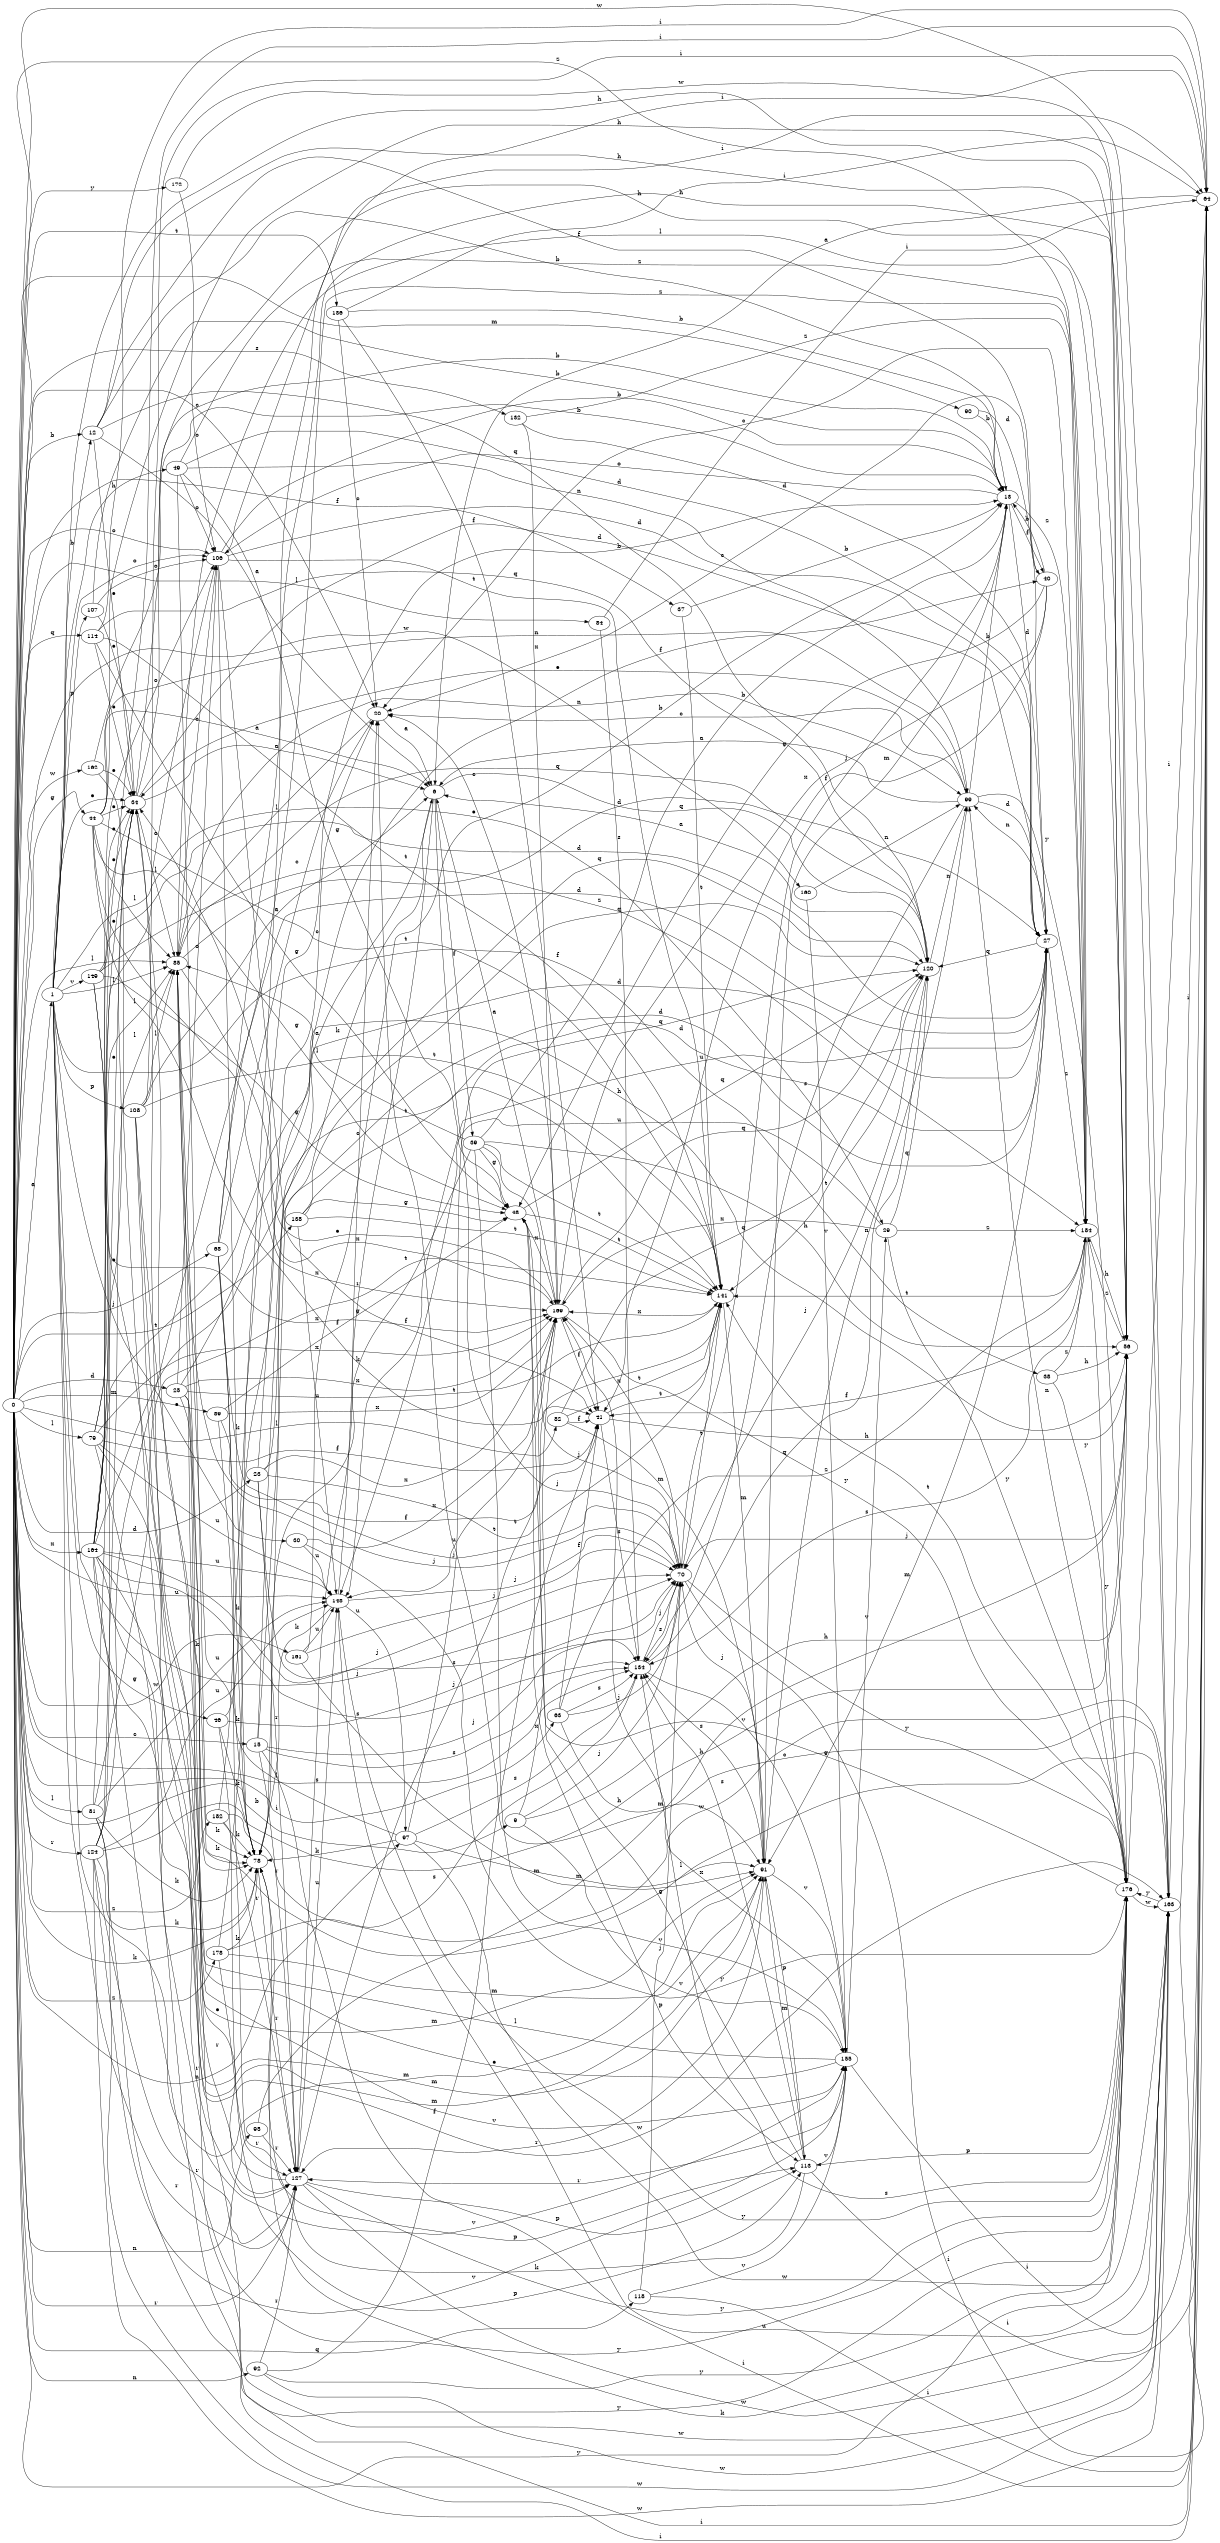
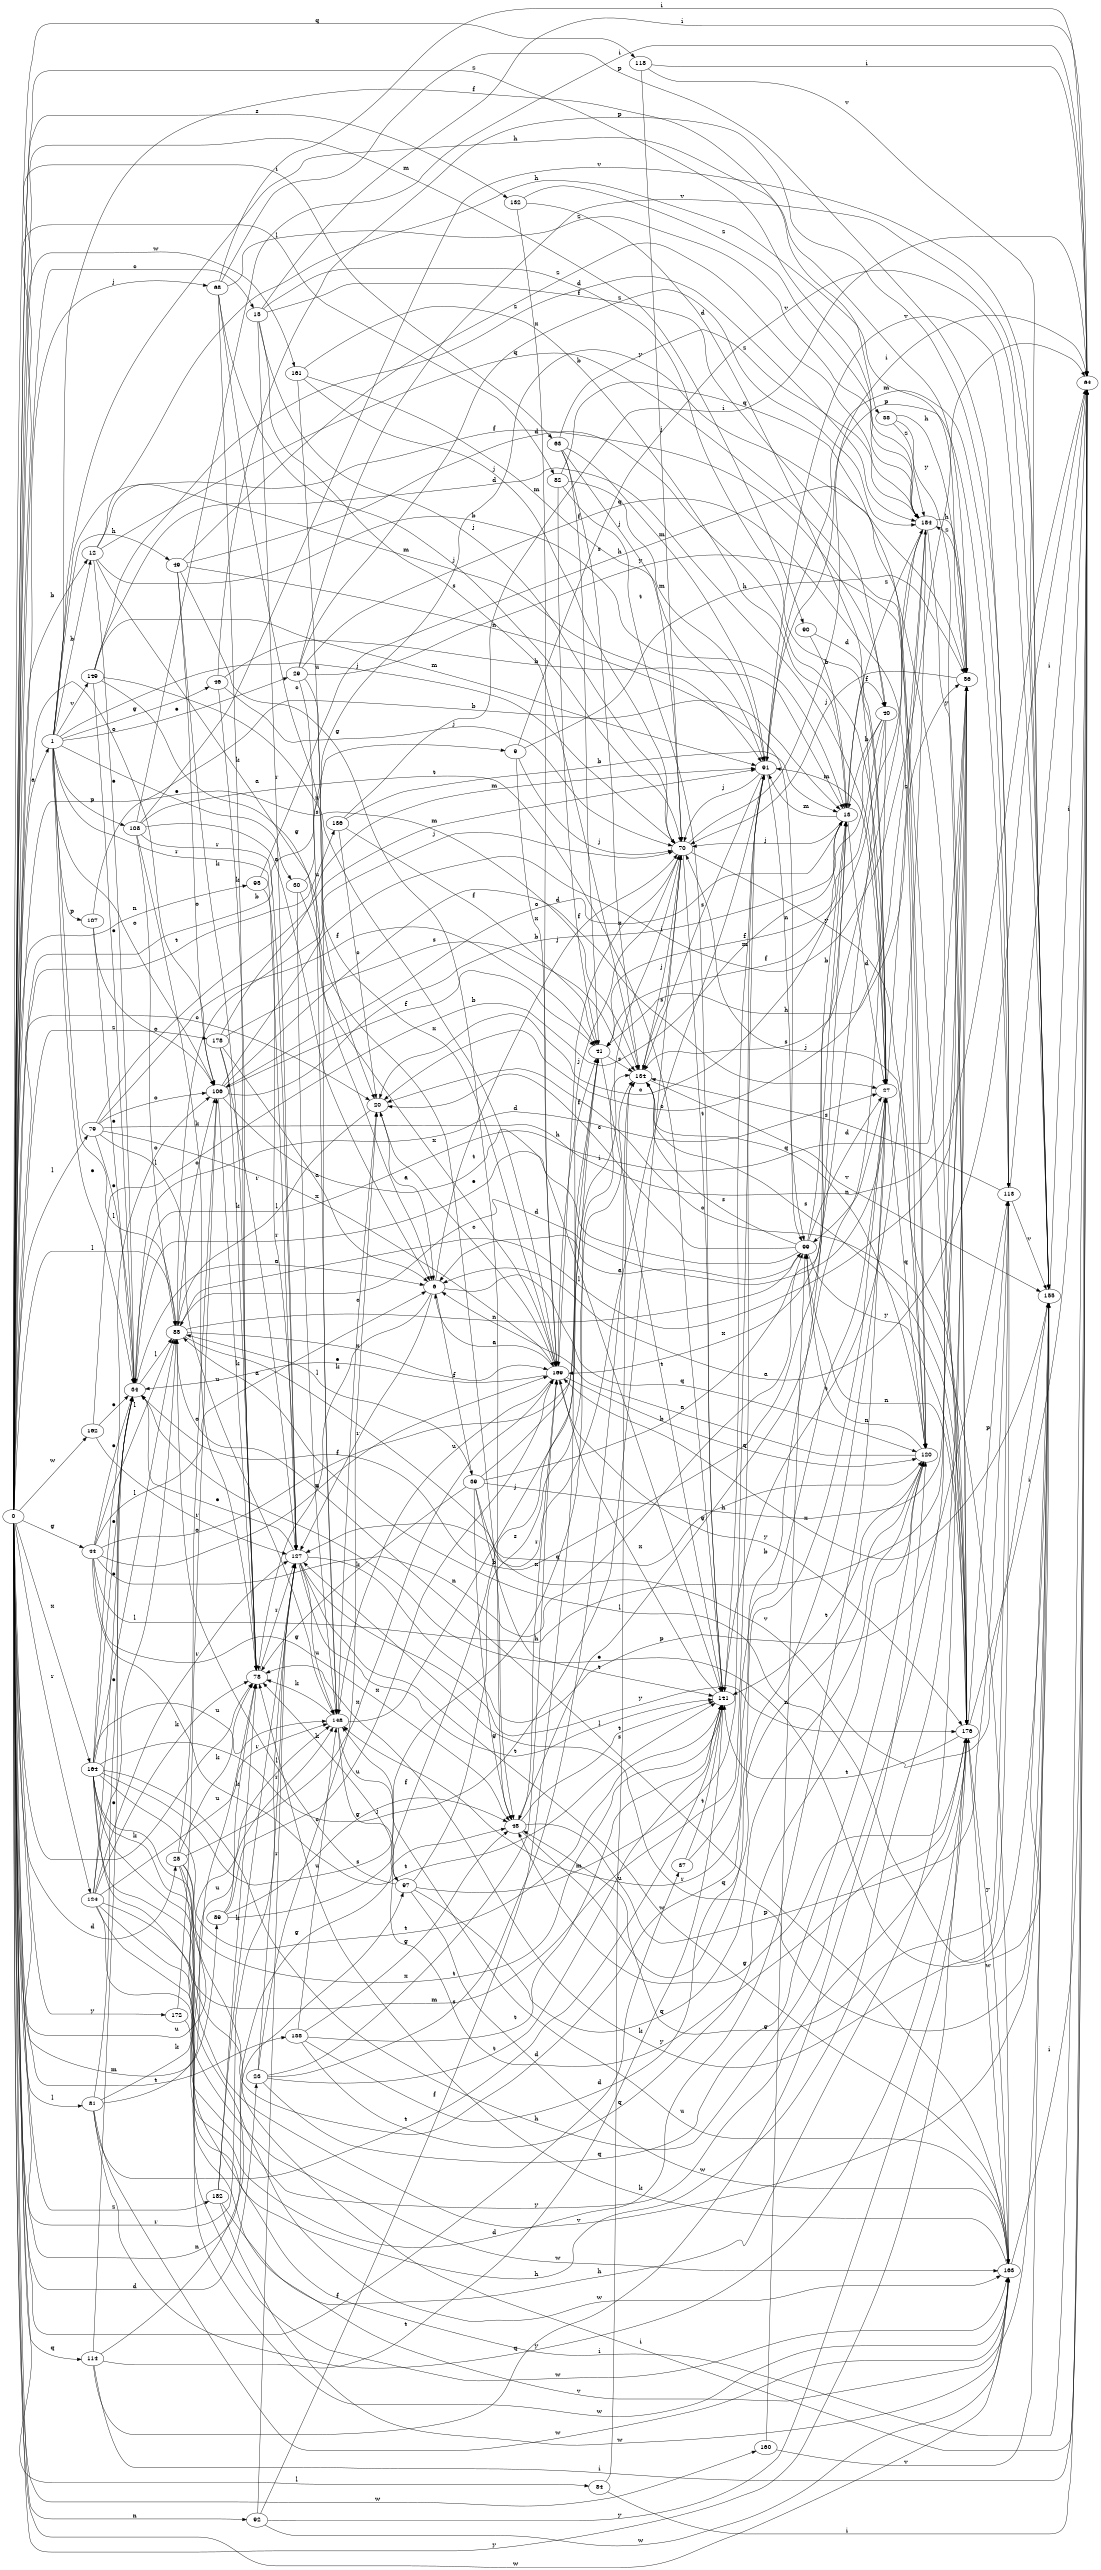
edge "155" -> "29": reversed
